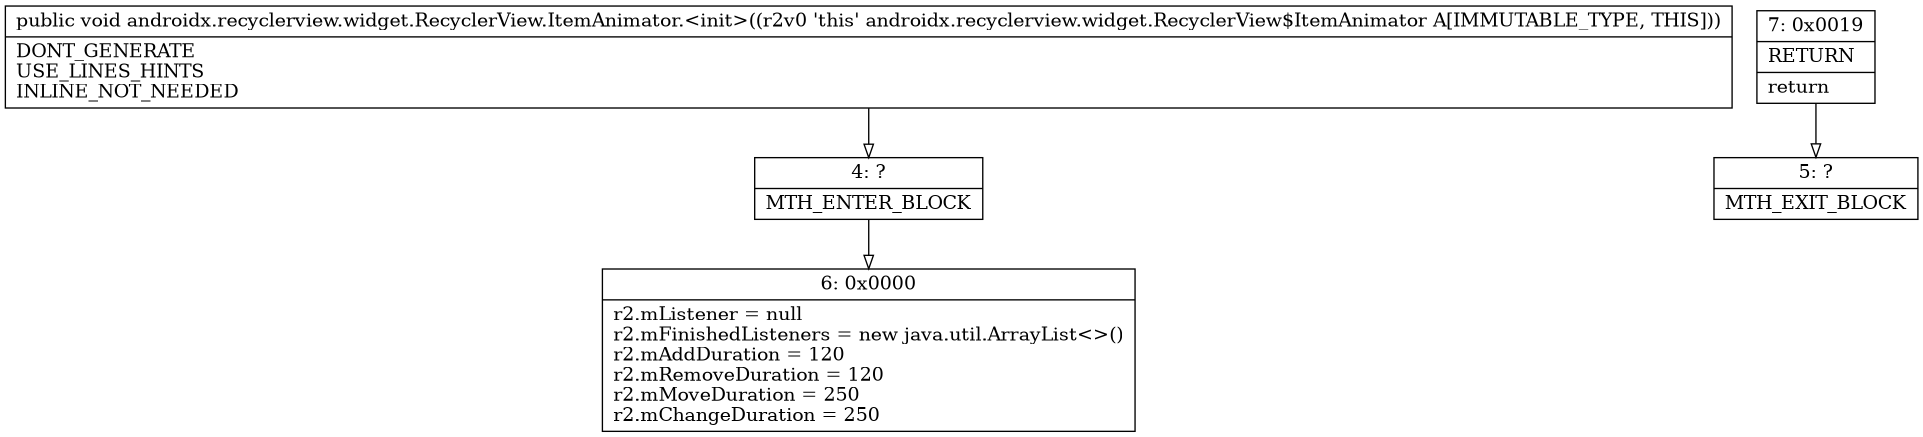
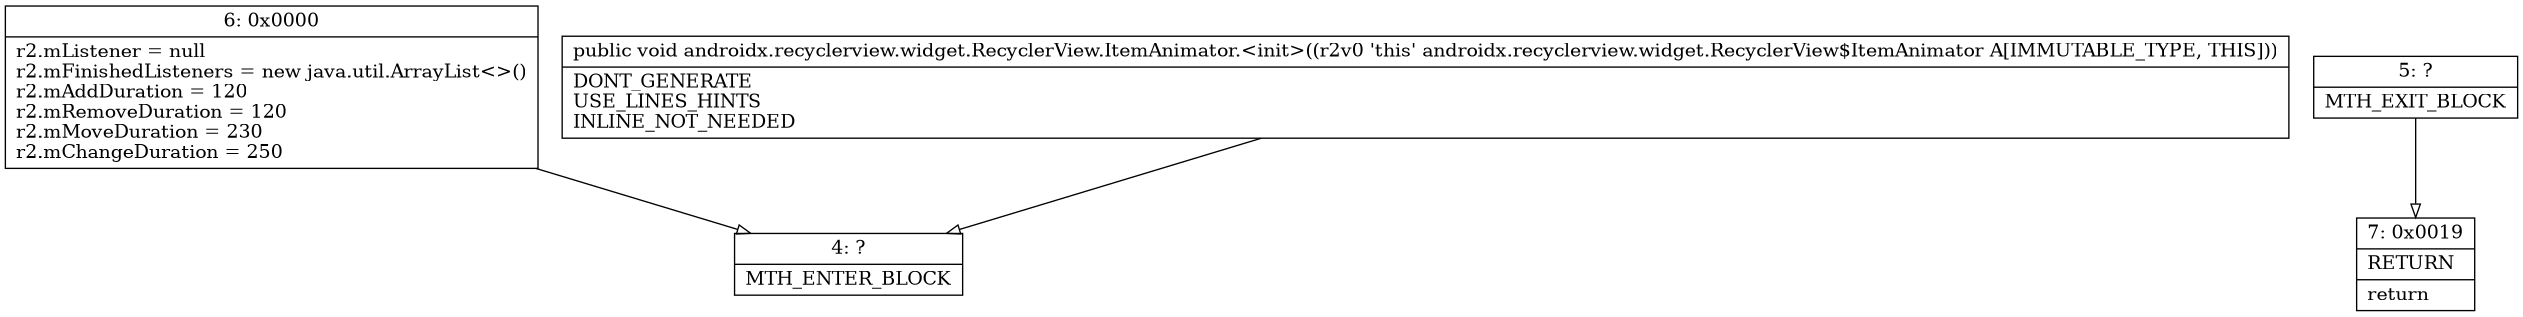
edge "7: 0x0019" -> "5: ?": reversed
edge "4: ?" -> "6: 0x0000": reversed
node "6: 0x0000": text "r2.mMoveDuration = 250" -> "r2.mMoveDuration = 230"
